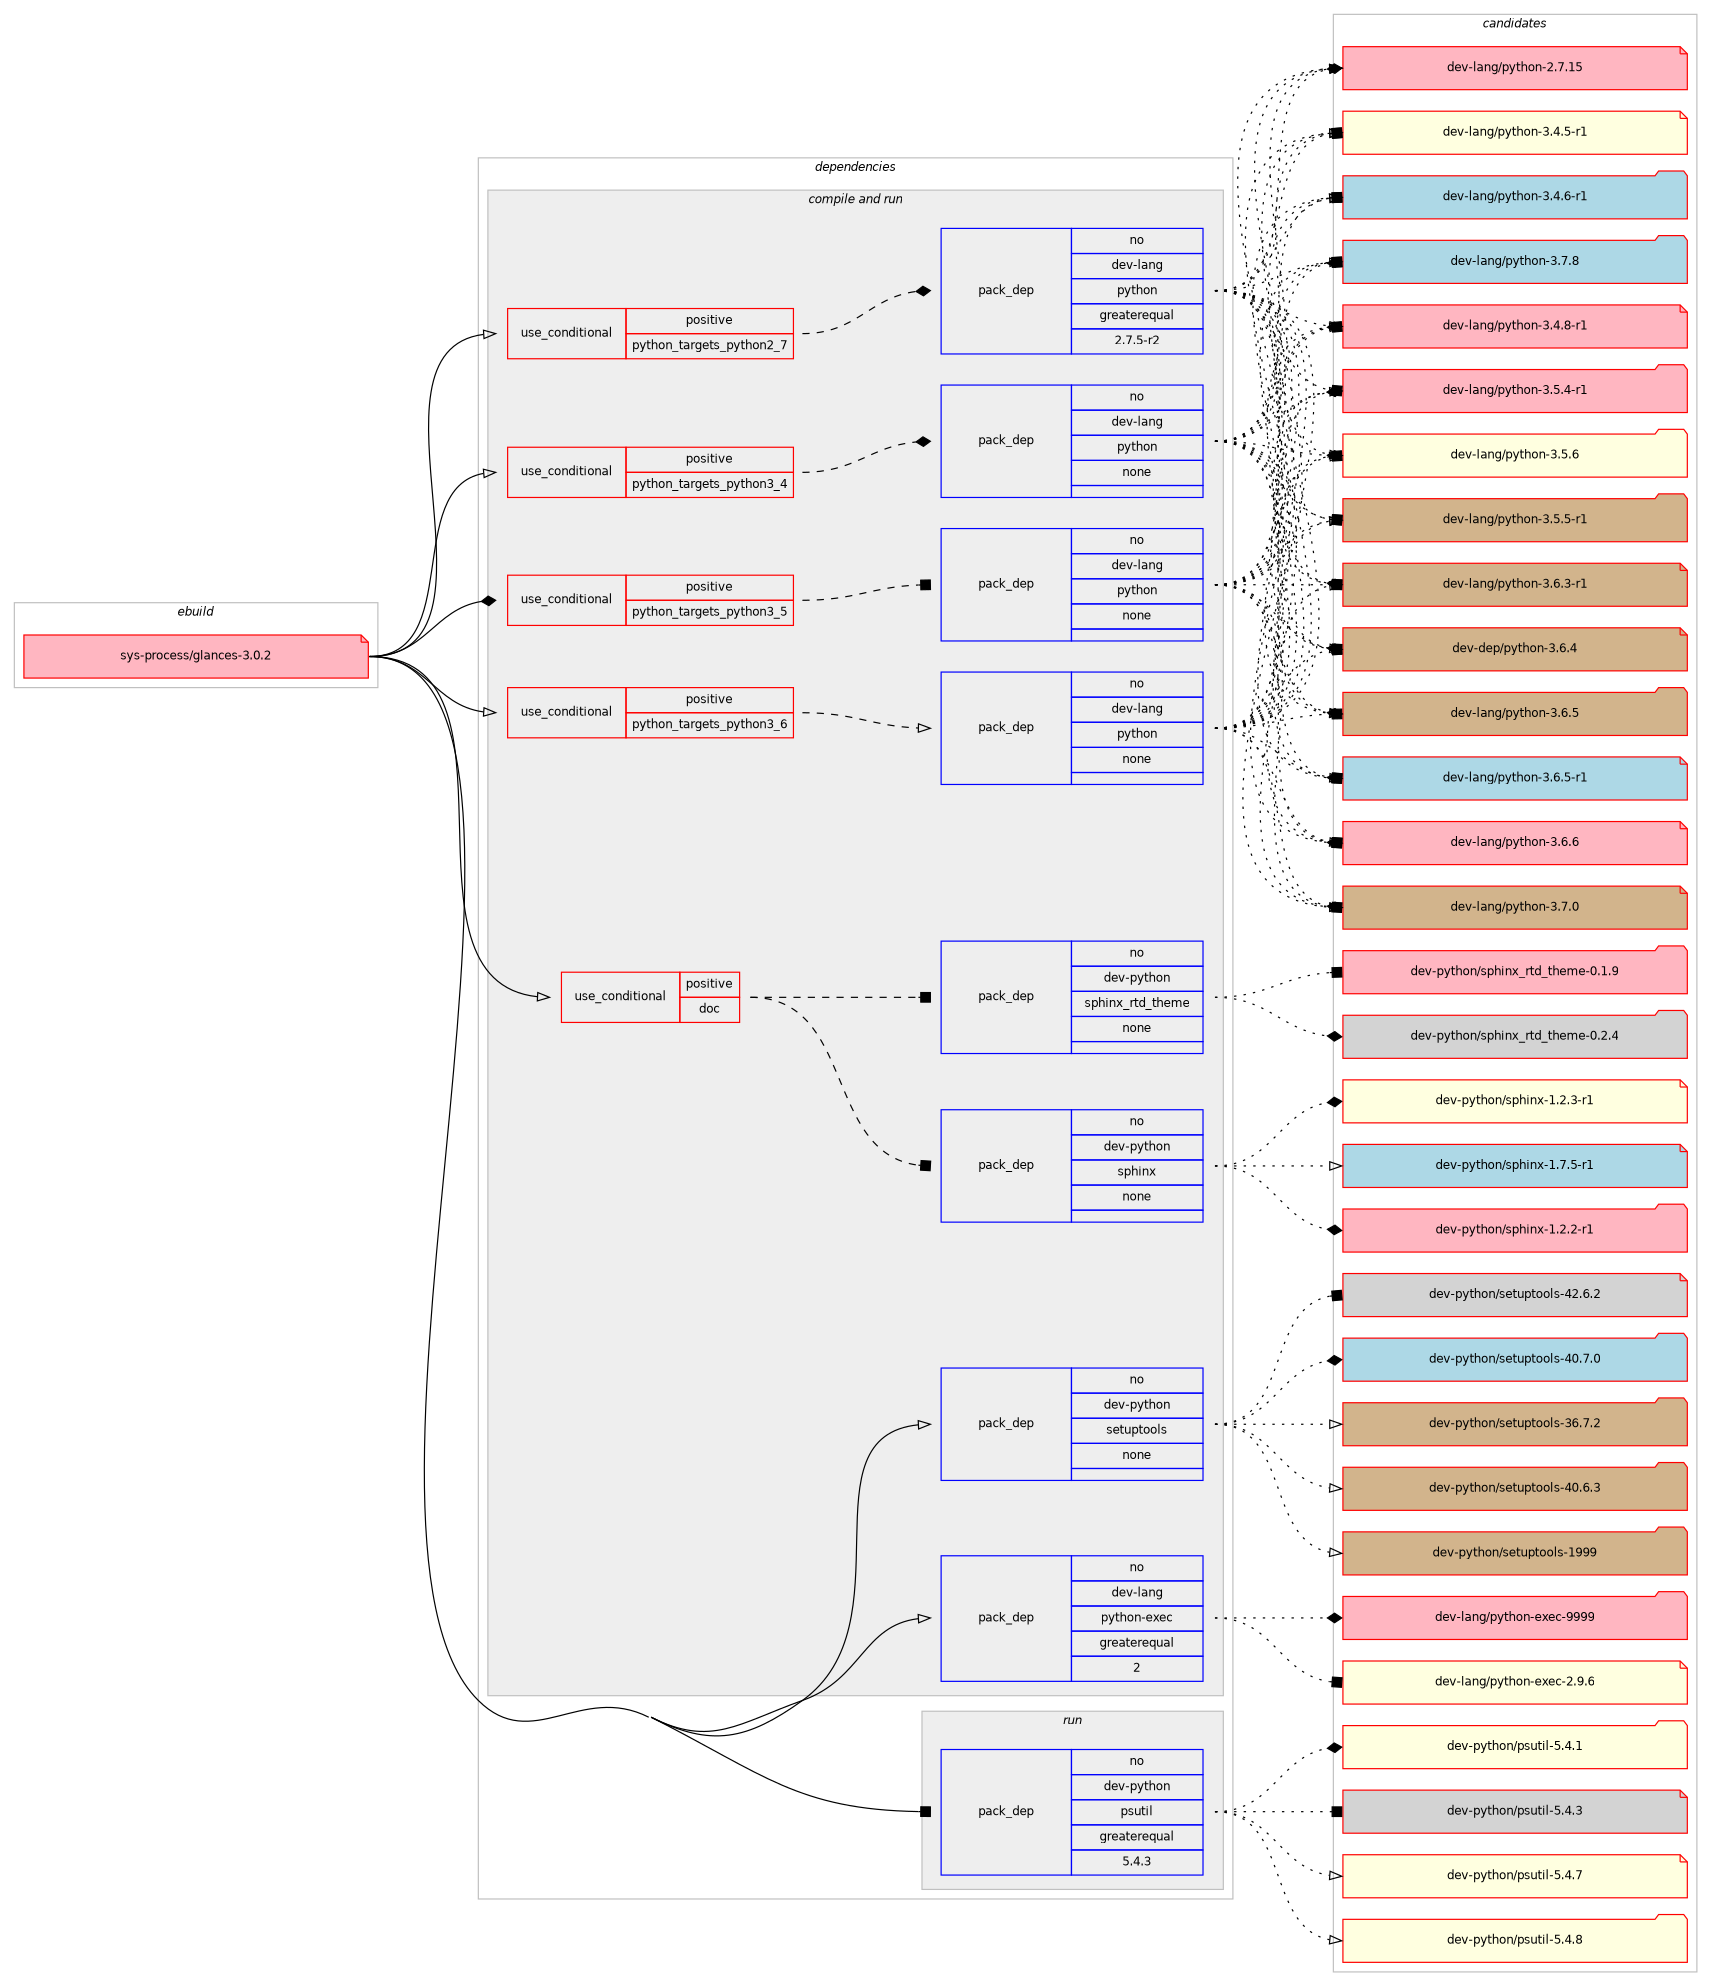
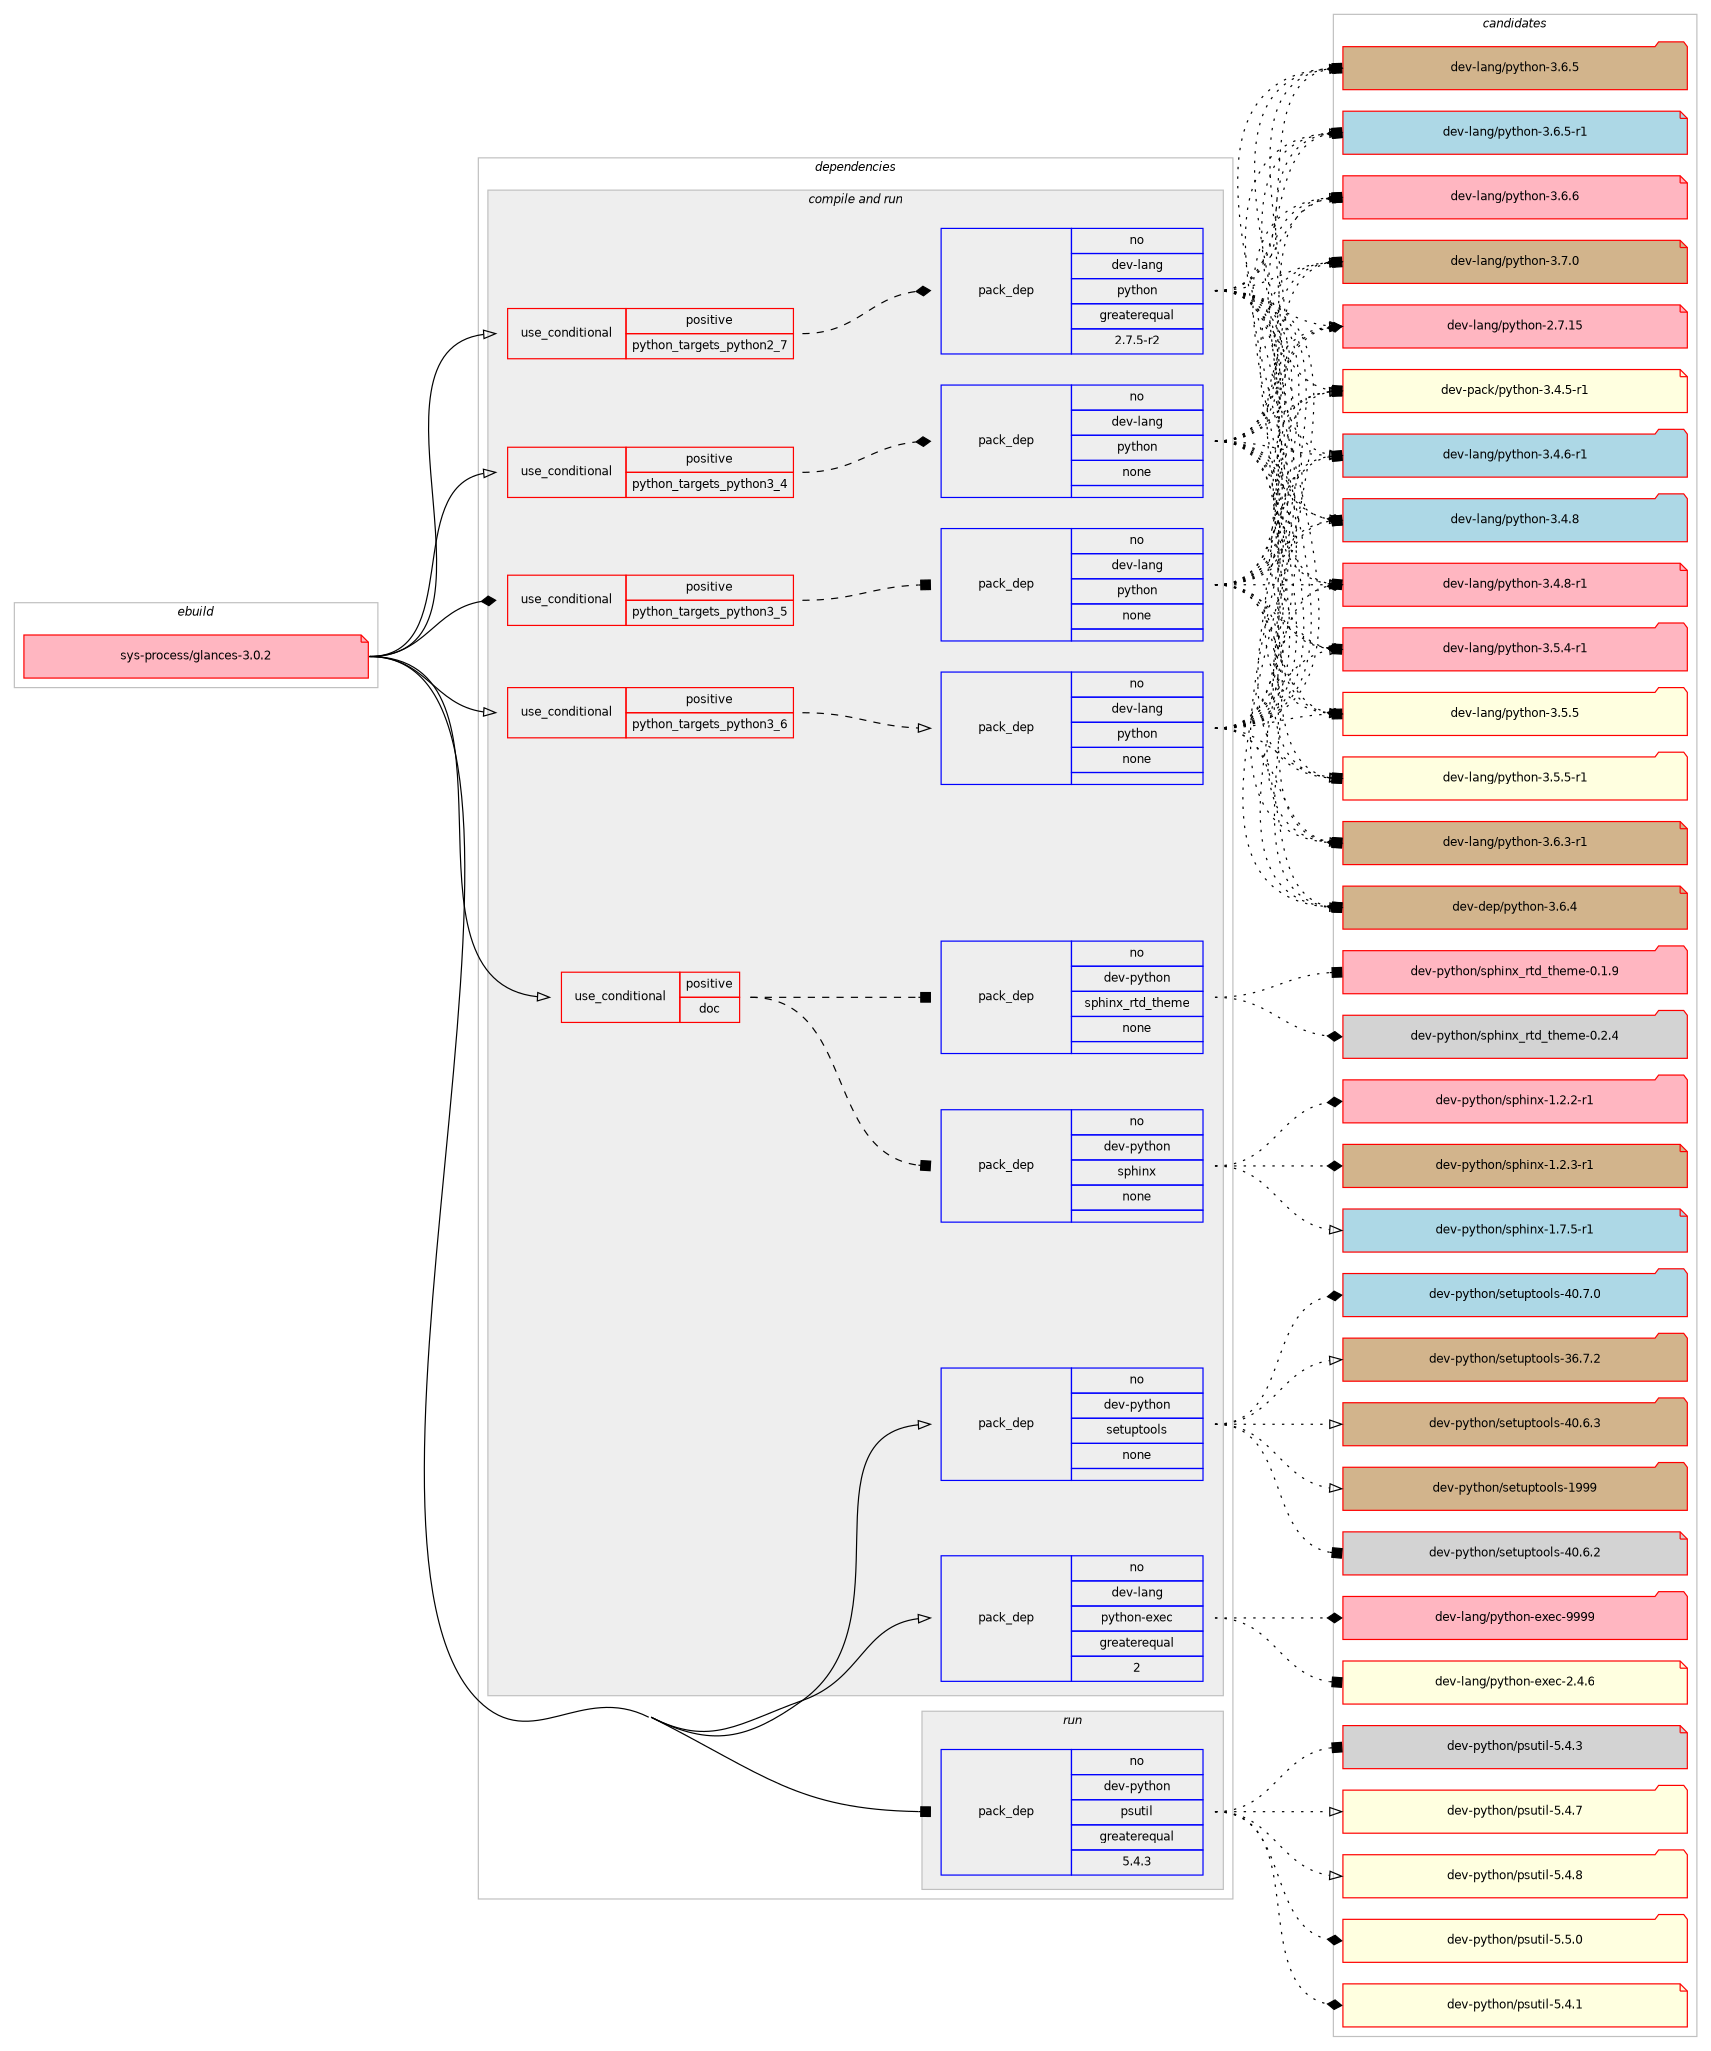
node "dev-lang/python-3.4.5-r1": label "dev-lang/python-3.4.5-r1" -> "dev-pack/python-3.4.5-r1"
node "dev-lang/python-3.7.8": label "dev-lang/python-3.7.8" -> "dev-lang/python-3.4.8"
node "dev-lang/python-3.5.6": label "dev-lang/python-3.5.6" -> "dev-lang/python-3.5.5"
node "dev-lang/python-3.5.5-r1": fillcolor tan -> lightyellow
node "dev-python/sphinx-1.2.3-r1": fillcolor lightyellow -> tan
node "dev-python/setuptools-42.6.2": label "dev-python/setuptools-42.6.2" -> "dev-python/setuptools-40.6.2"
node "dev-lang/python-exec-2.9.6": label "dev-lang/python-exec-2.9.6" -> "dev-lang/python-exec-2.4.6"
node "dev-python/psutil-5.4.1": shape folder -> note
node "dev-python/psutil-5.4.7": shape note -> folder
node "dev-python/psutil-5.5.0": added
